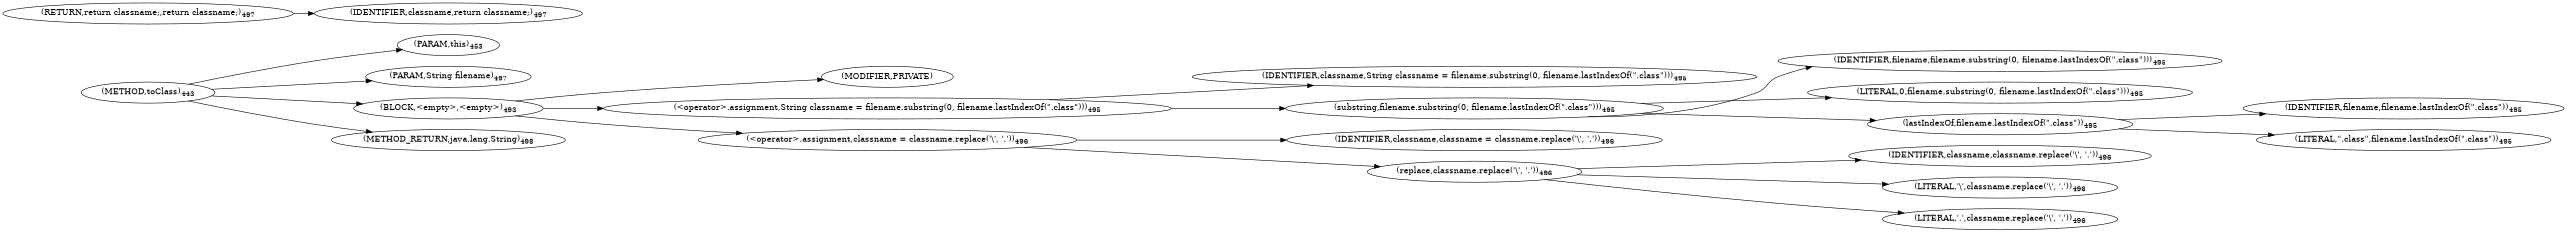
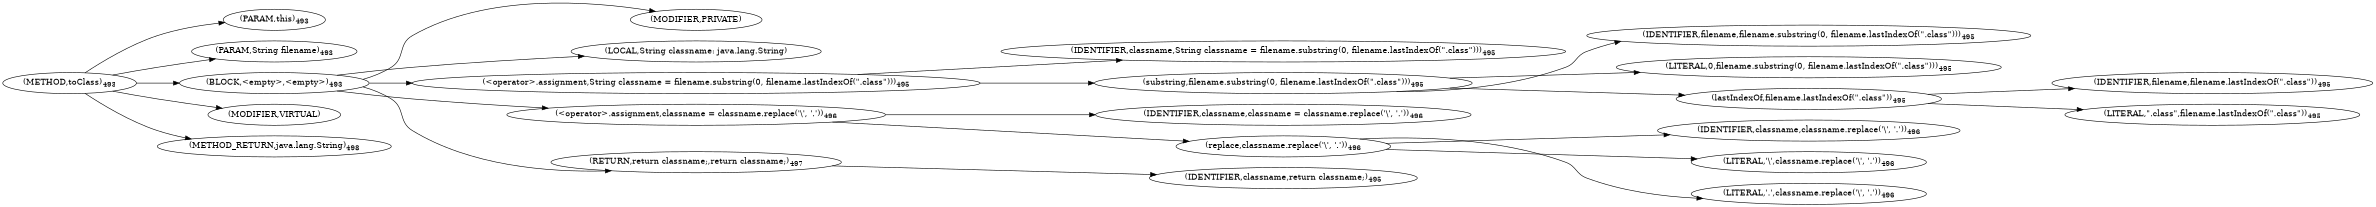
node "(IDENTIFIER,classname,return classname;)": text "497" -> "495"
node "(PARAM,this)": text "453" -> "493"
node "(LOCAL,String classname: java.lang.String)": added
node "(PARAM,String filename)": text "497" -> "493"
node "(METHOD,toClass)": text "443" -> "493"
node "(MODIFIER,VIRTUAL)": added
edge "(BLOCK,<empty>,<empty>)" -> "(RETURN,return classname;,return classname;)": added
